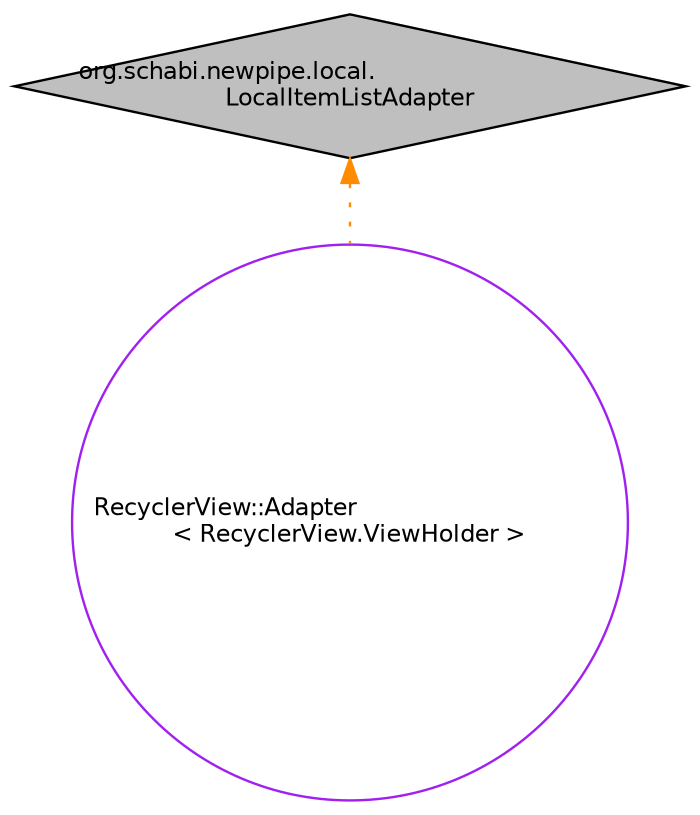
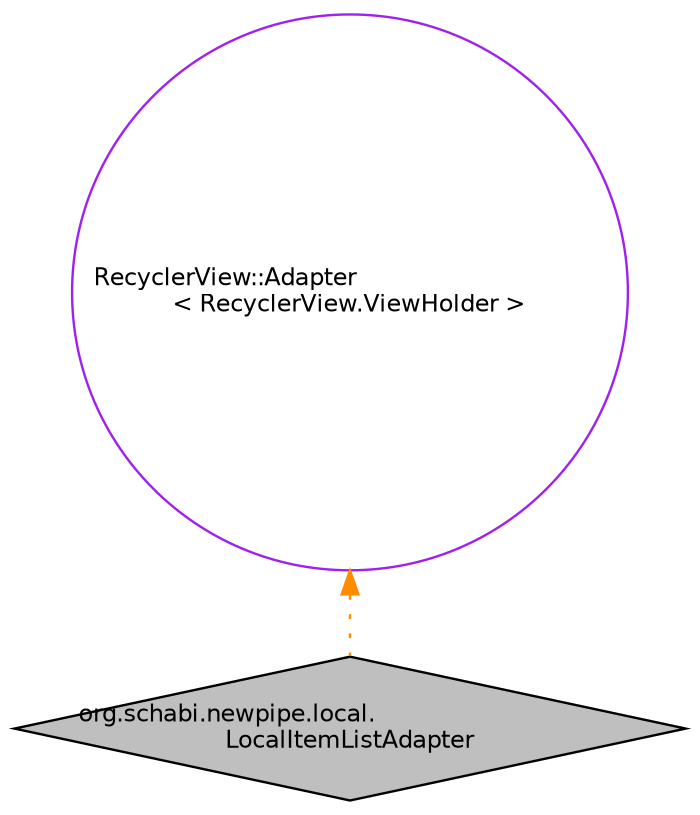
edge "RecyclerView::Adapter < RecyclerView.ViewHolder >" -> "org.schabi.newpipe.local. LocalItemListAdapter": reversed
